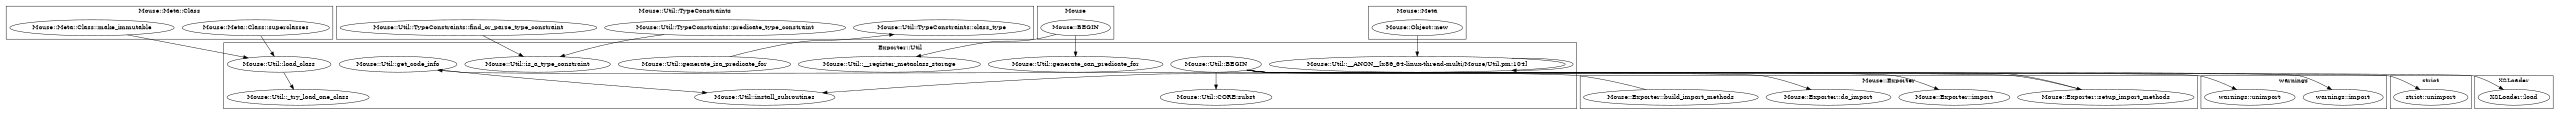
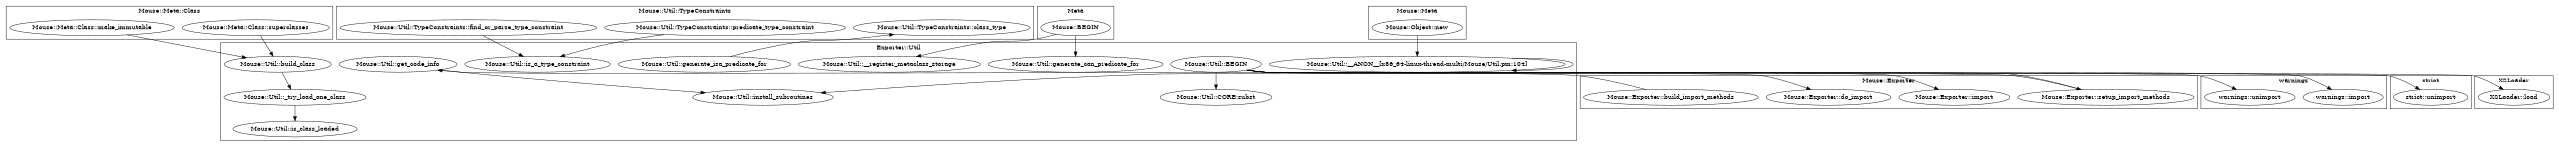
cluster "Mouse": label "Mouse" -> "Meta"
node "Mouse::Util::load_class": label "Mouse::Util::load_class" -> "Mouse::Util::build_class"
node "Mouse::Util::is_class_loaded": added
